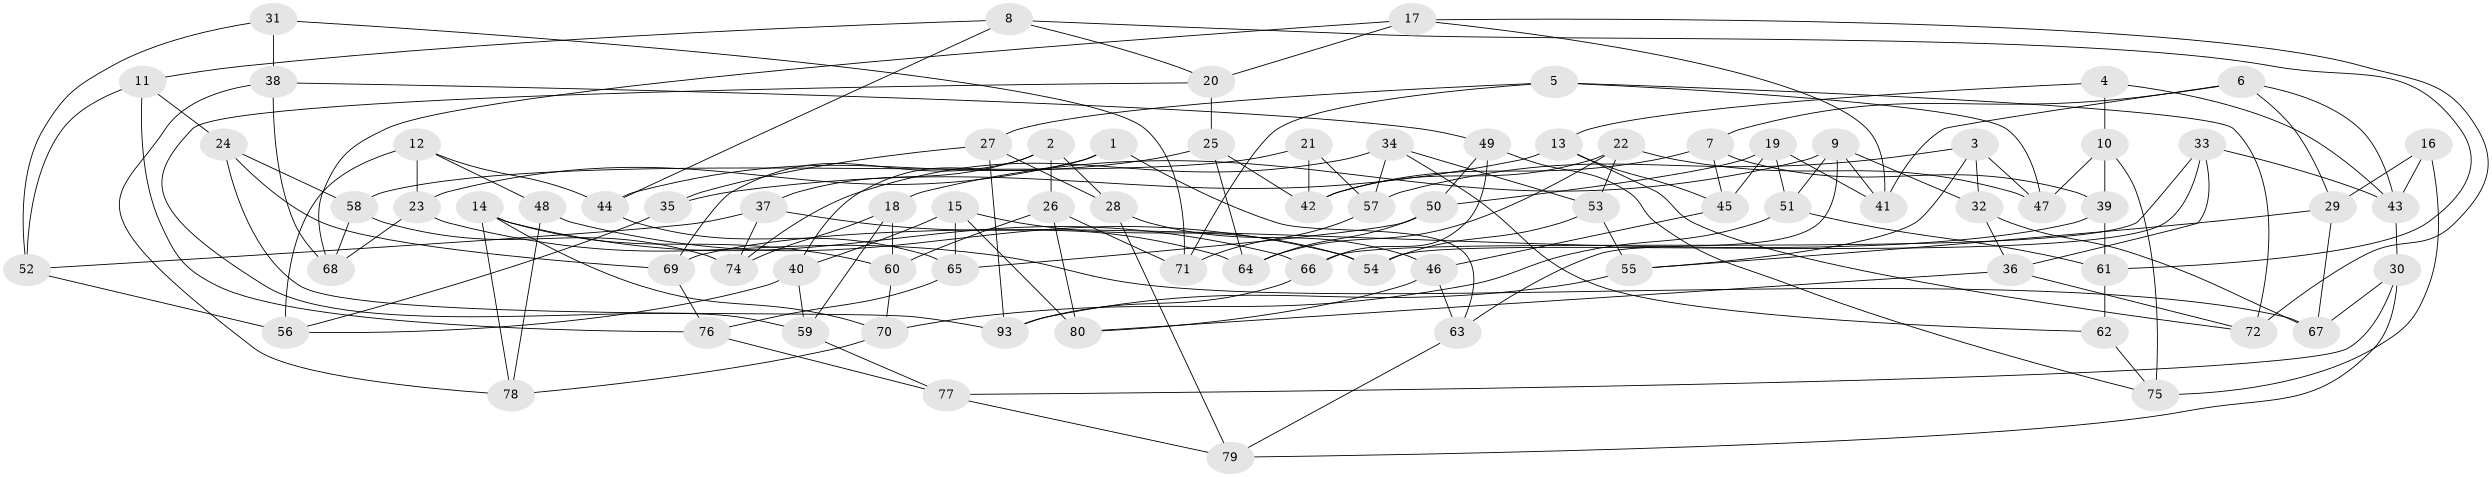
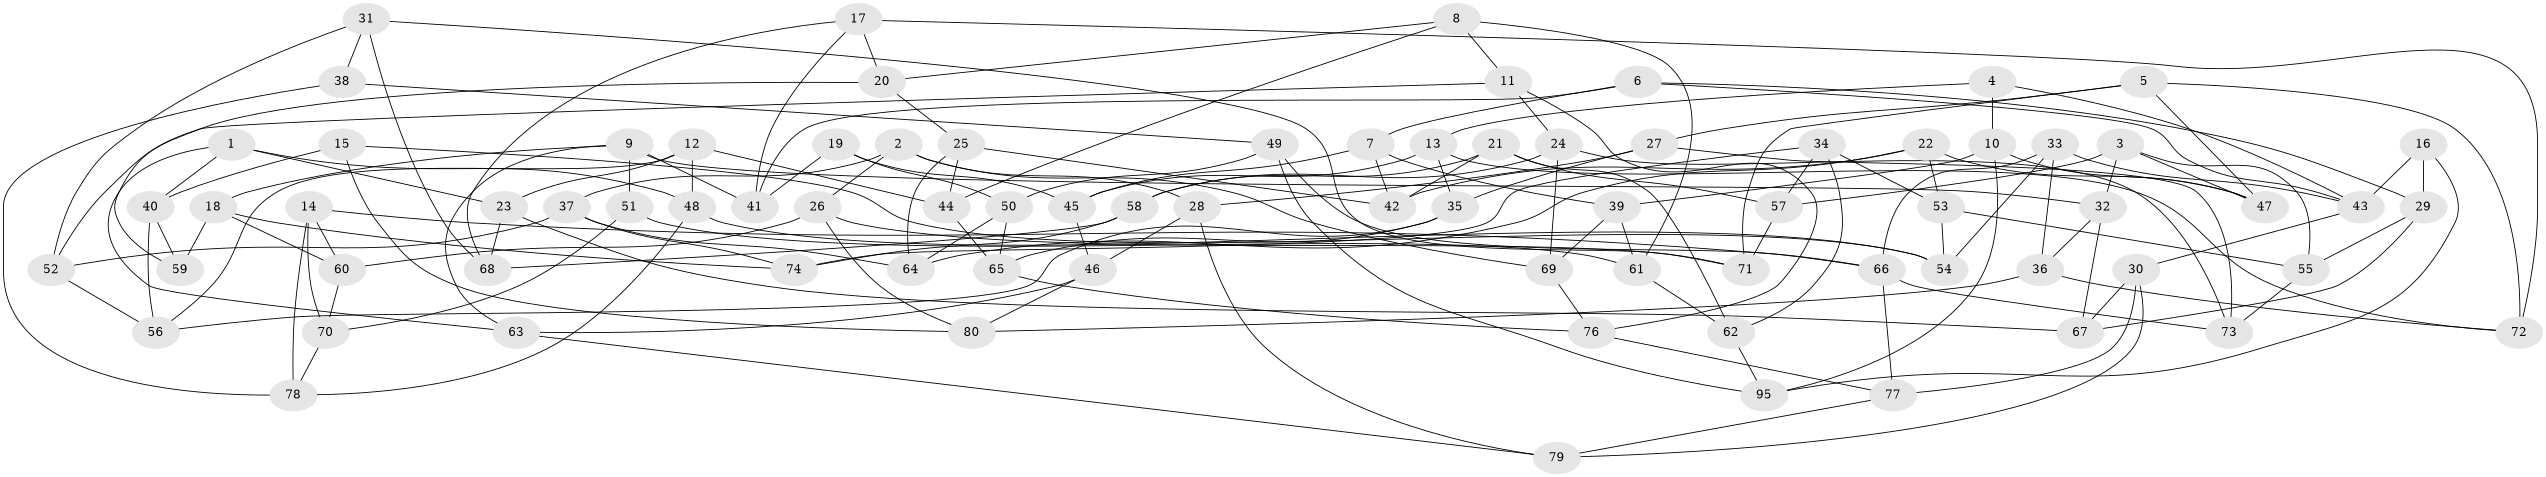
edge "1" -- "48": added
edge "19" -- "51": removed
edge "38" -- "68": now "31" -- "68"
edge "21" -- "62": added
edge "15" -- "65": now "35" -- "65"
node "93": label "93" -> "73"
edge "59" -- "77": now "66" -- "77"
node "75": label "75" -> "95"
